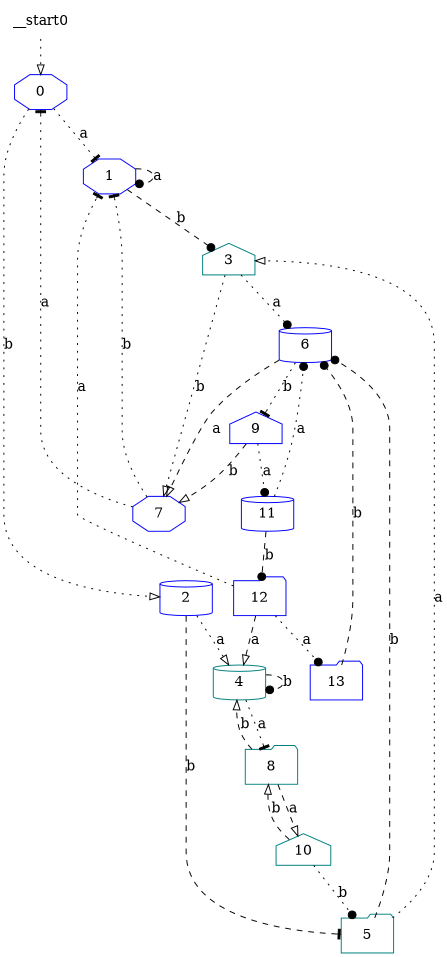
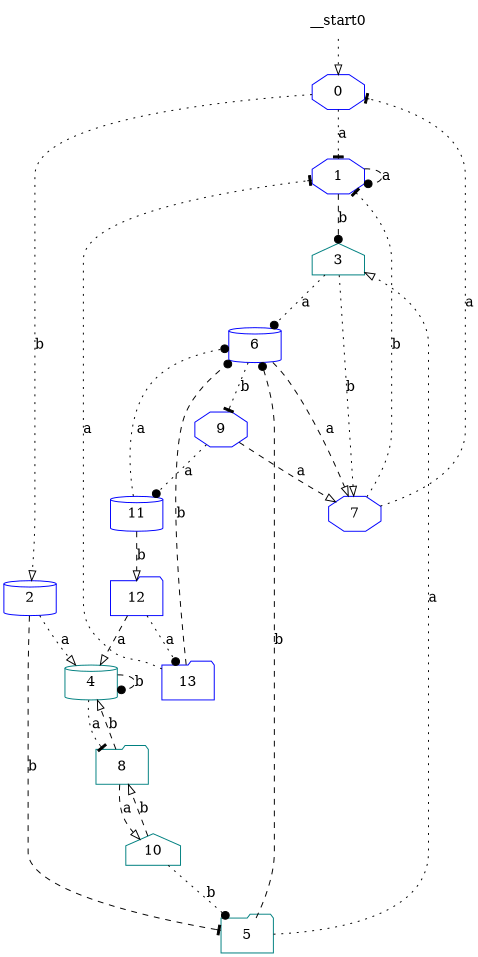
node "9": shape house -> octagon
edge "12" -> "1": now "13" -> "1"
edge "9" -> "7": label "b" -> "a"
edge "11" -> "12": arrowhead dot -> onormal
